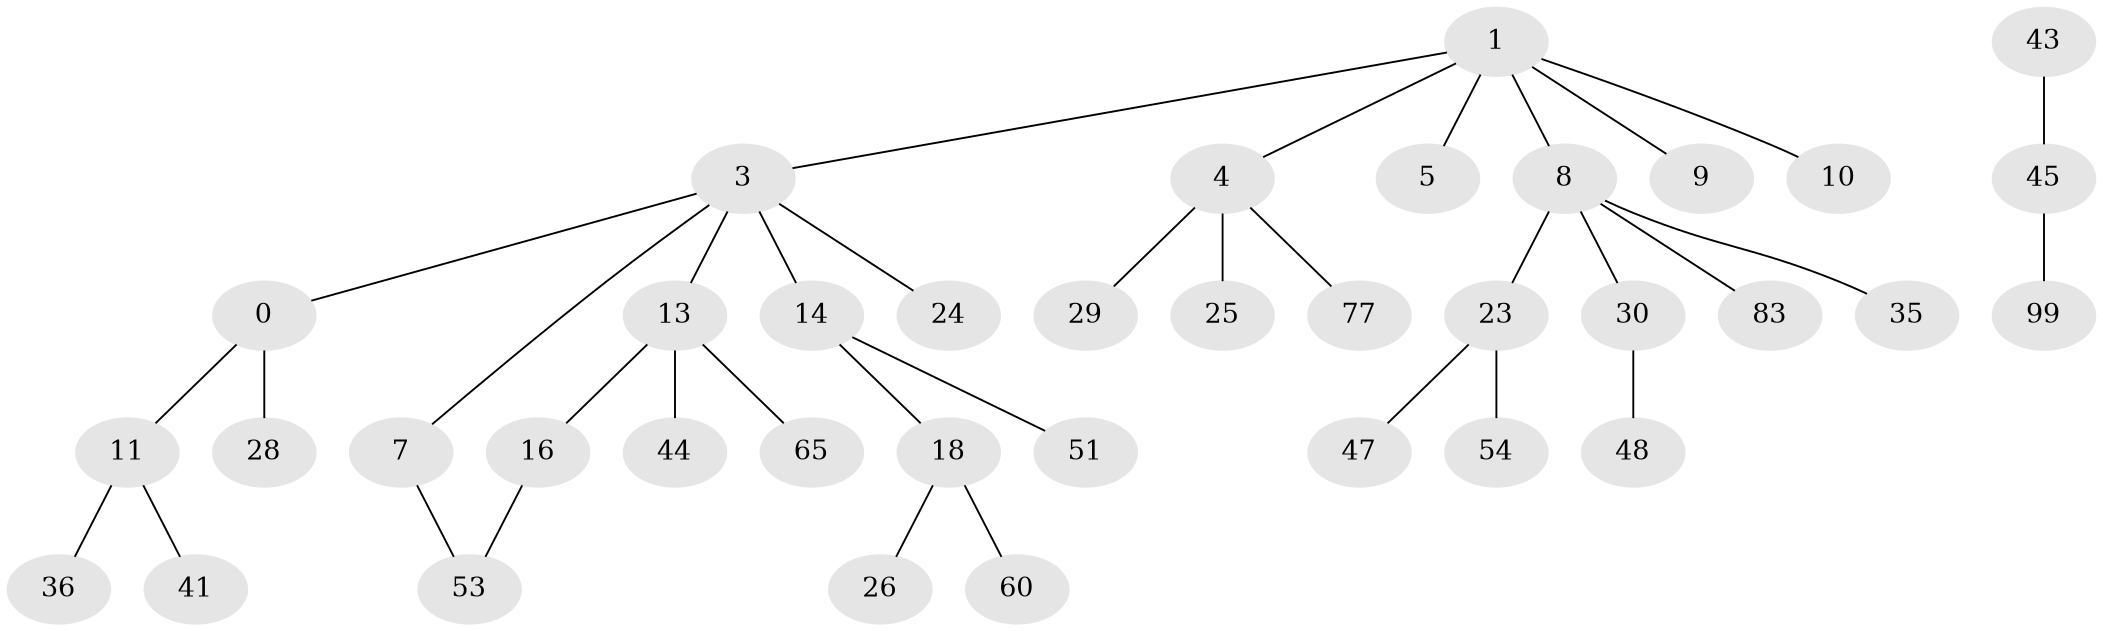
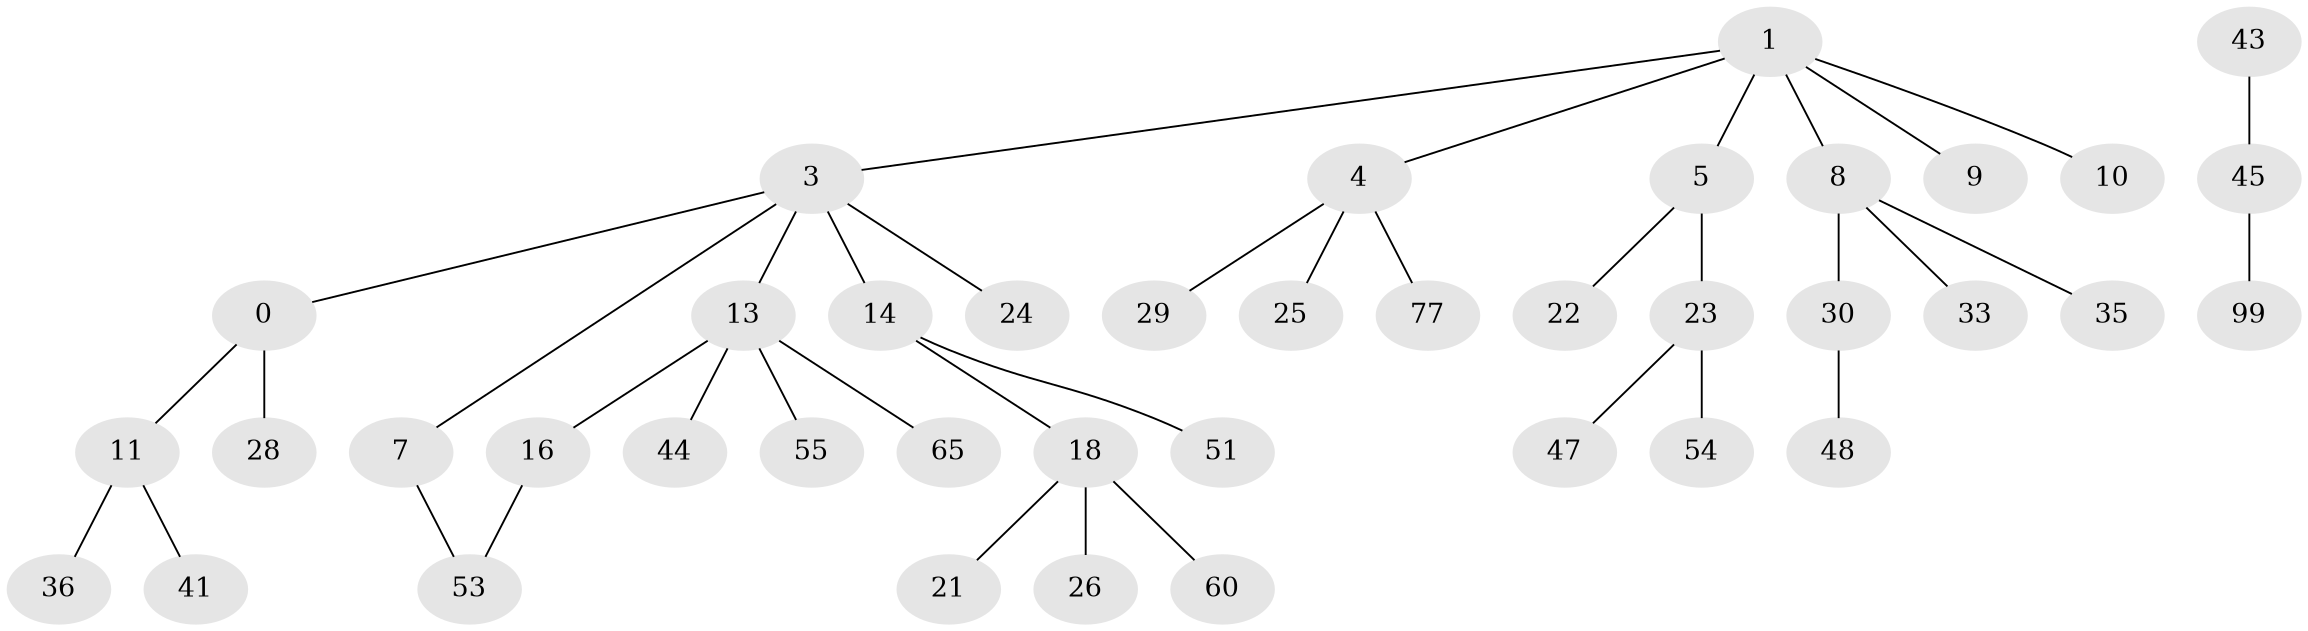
edge "8" -- "23": now "5" -- "23"
node "22": added
node "83": label "83" -> "33"
node "55": added
node "21": added
